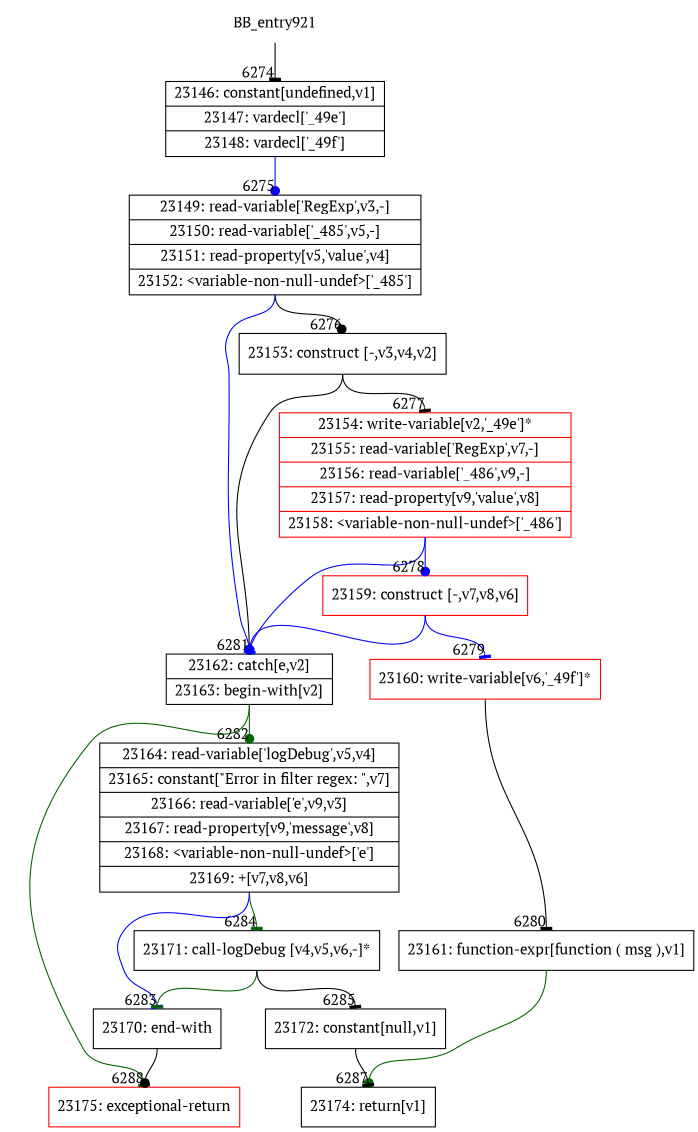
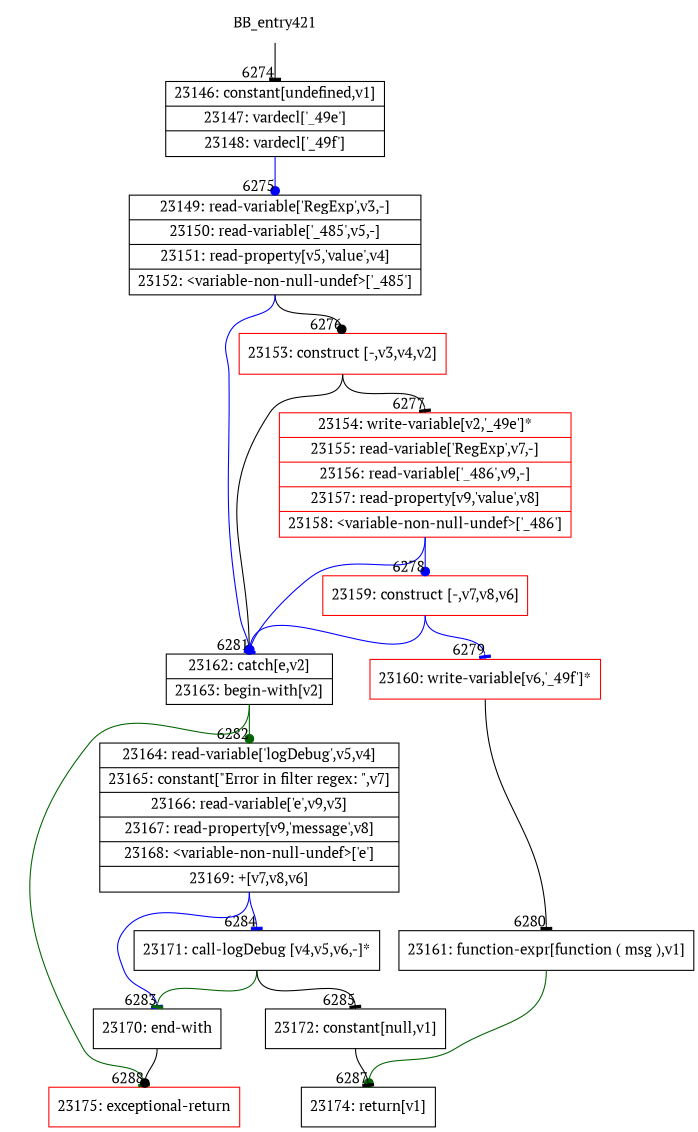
node "BB_entry921": label "BB_entry921" -> "BB_entry421"
node "23153: construct [-,v3,v4,v2]": color black -> red
edge "23164: read-variable['logDebug',v5,v4]" -> "23171: call-logDebug [v4,v5,v6,-]*": color darkgreen -> blue
